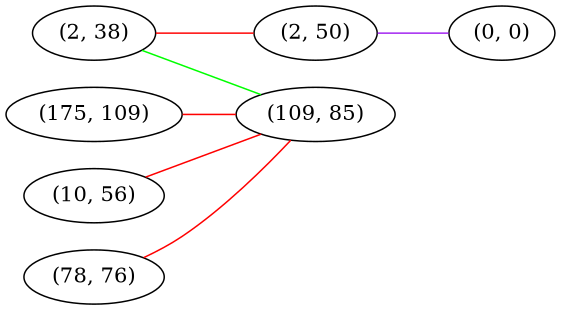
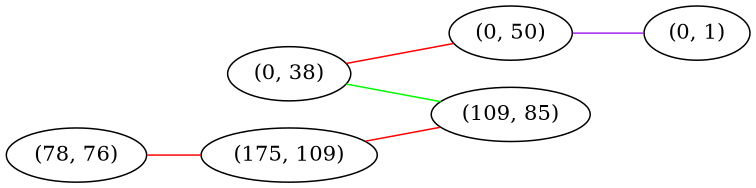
node "(2, 38)": label "(2, 38)" -> "(0, 38)"
node "(2, 50)": label "(2, 50)" -> "(0, 50)"
node "(0, 0)": label "(0, 0)" -> "(0, 1)"
node "(10, 56)": removed
edge "(109, 85)" -- "(78, 76)": now "(175, 109)" -- "(78, 76)"
